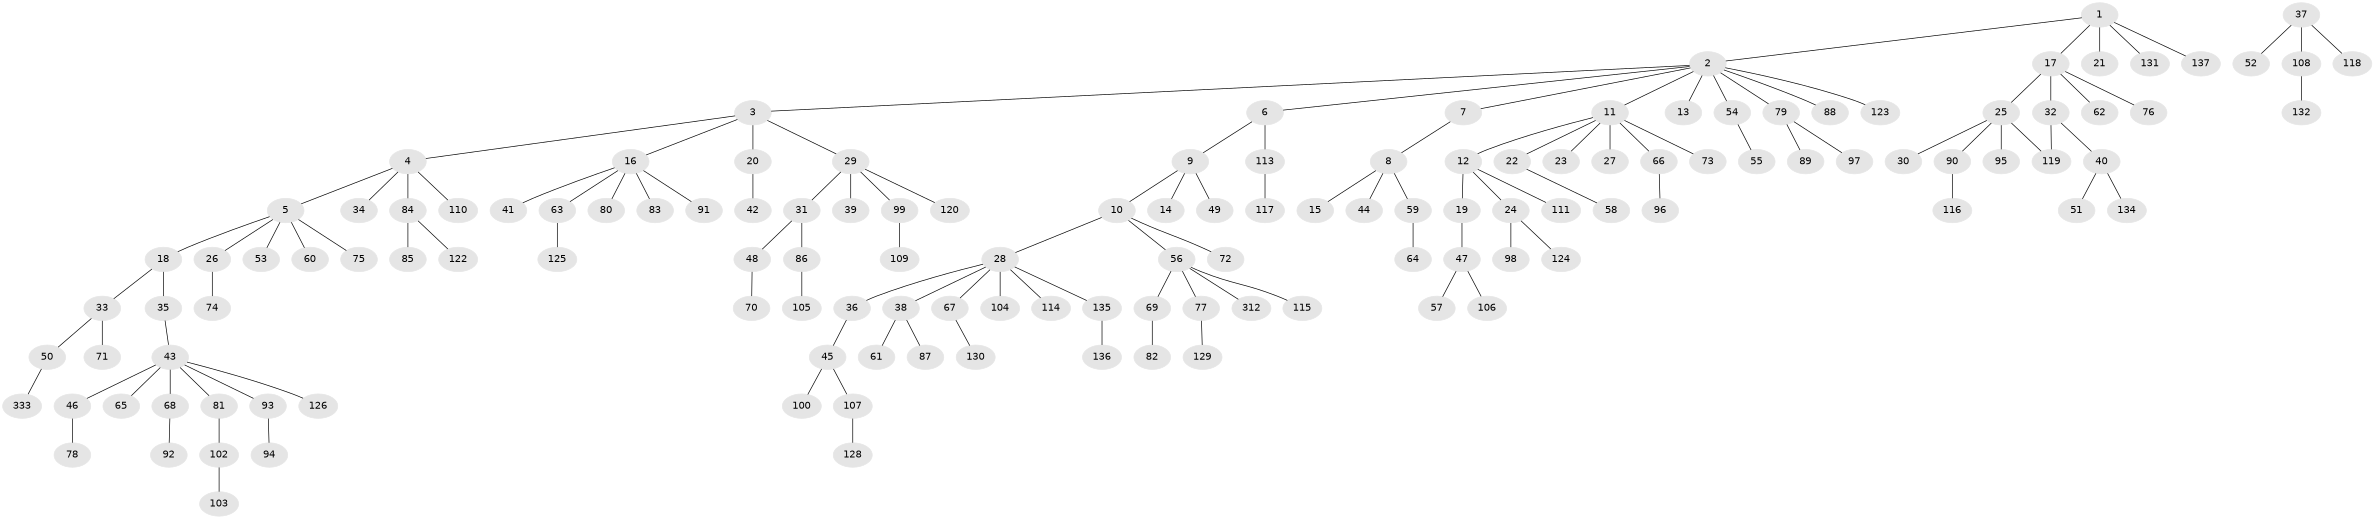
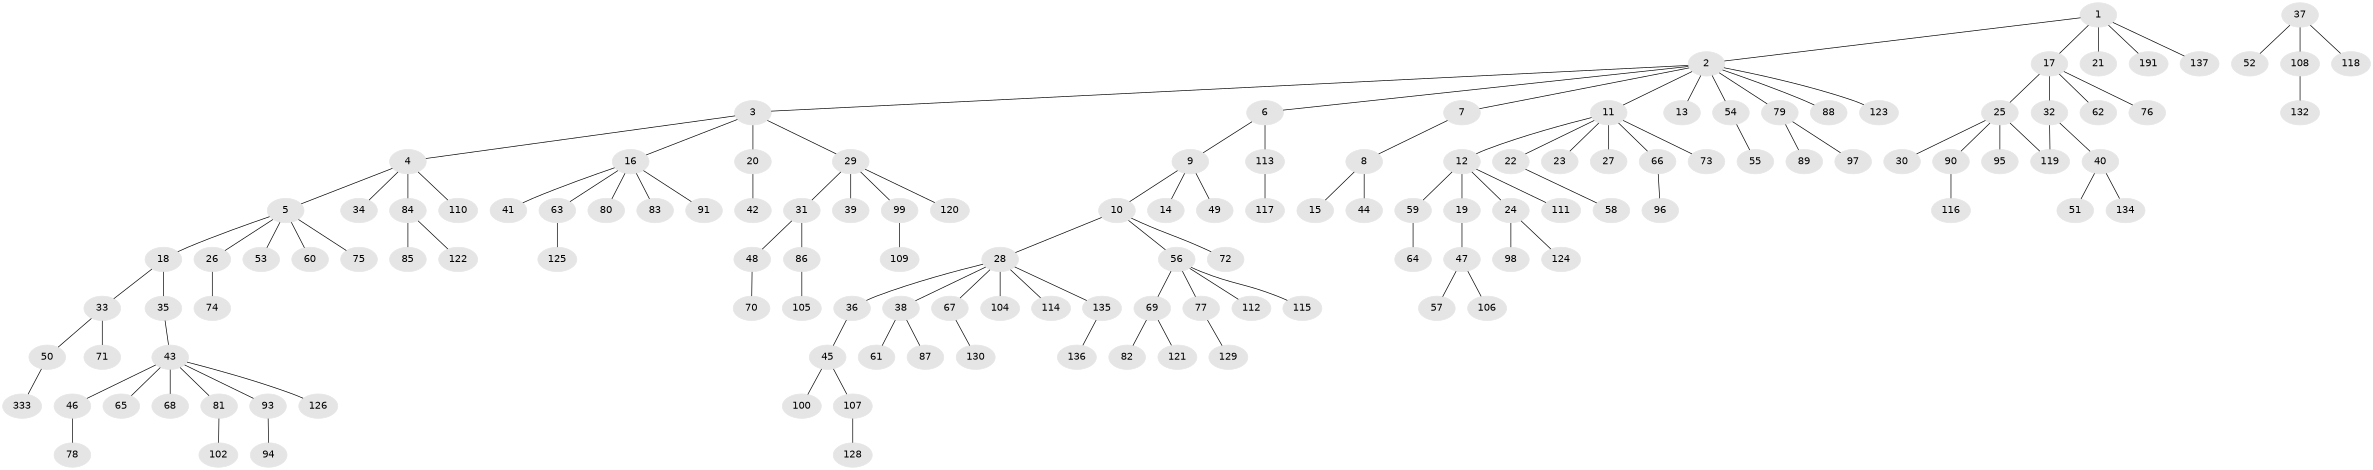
node "131": label "131" -> "191"
edge "8" -- "59": now "12" -- "59"
node "312": label "312" -> "112"
node "121": added
node "92": removed
node "103": removed
